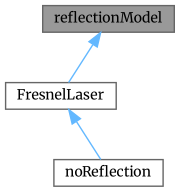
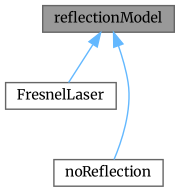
edge "noReflection" -> "FresnelLaser": now "noReflection" -> "reflectionModel"
